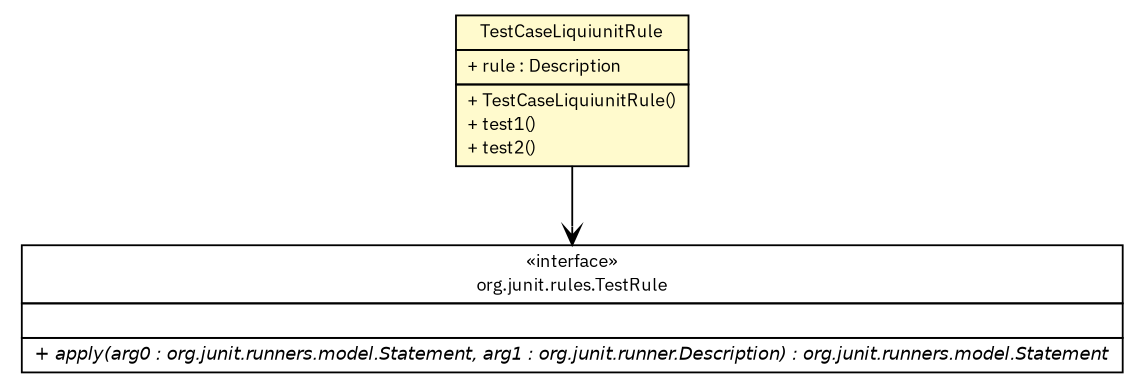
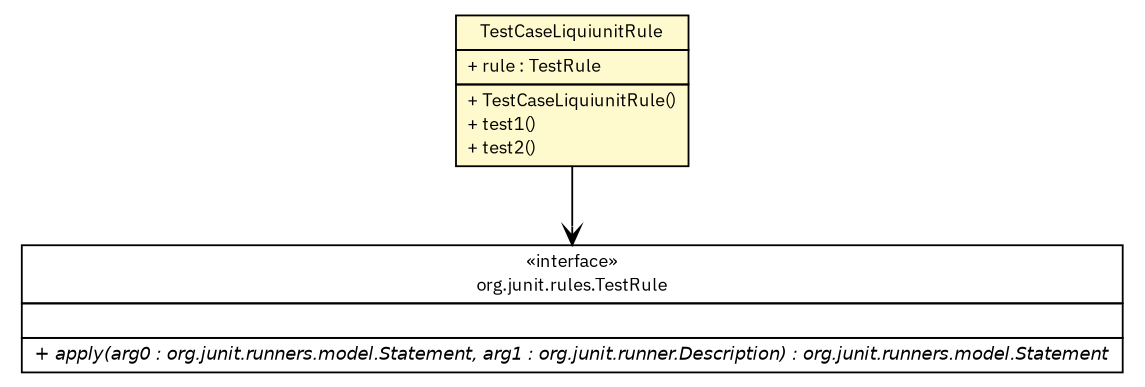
node "TestCaseLiquiunitRule": text "+ rule : Description" -> "+ rule : TestRule"
